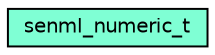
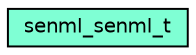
node "senml_numeric_t": label "senml_numeric_t" -> "senml_senml_t"
